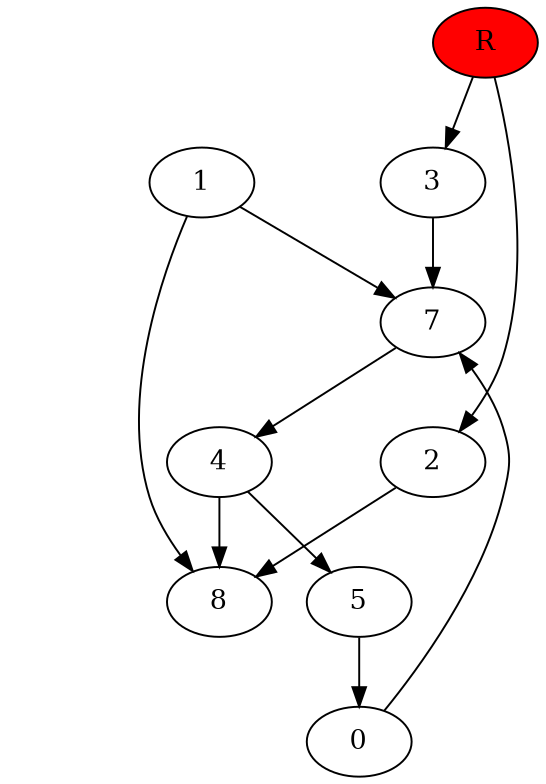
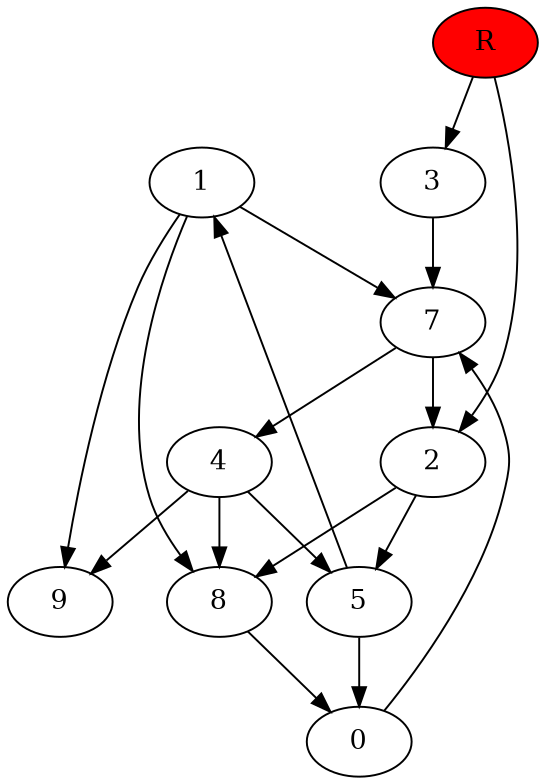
edge "7" -> "2": added
edge "5" -> "1": added
edge "2" -> "5": added
node "9": added
edge "8" -> "0": added
